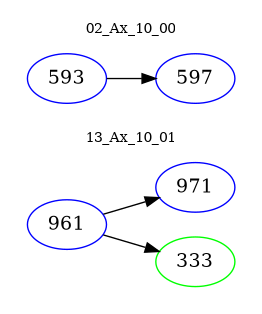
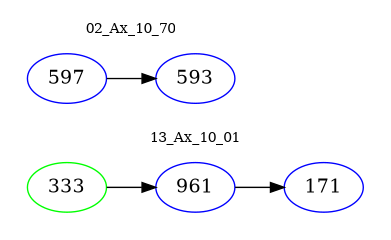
cluster "02_Ax_10_00": label "02_Ax_10_00" -> "02_Ax_10_70"
edge "593" -> "597": reversed
node "971": label "971" -> "171"
edge "961" -> "333": reversed
